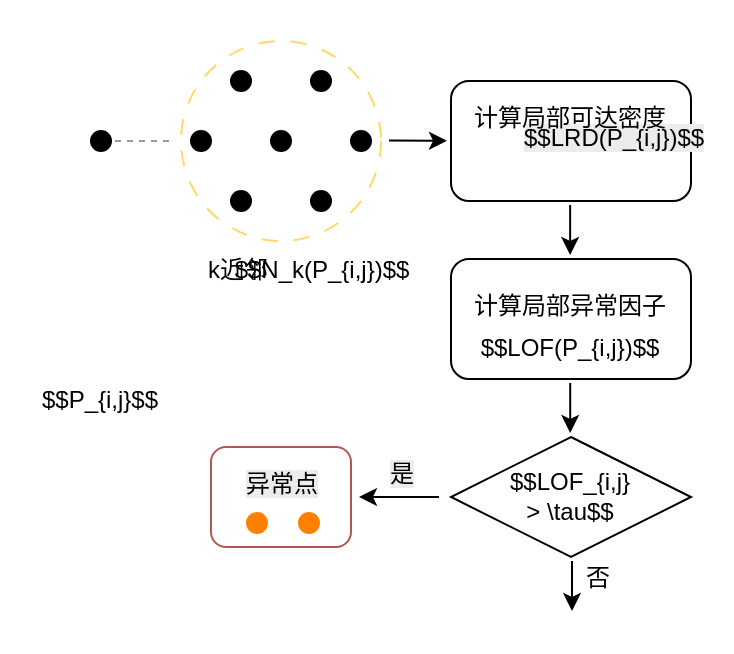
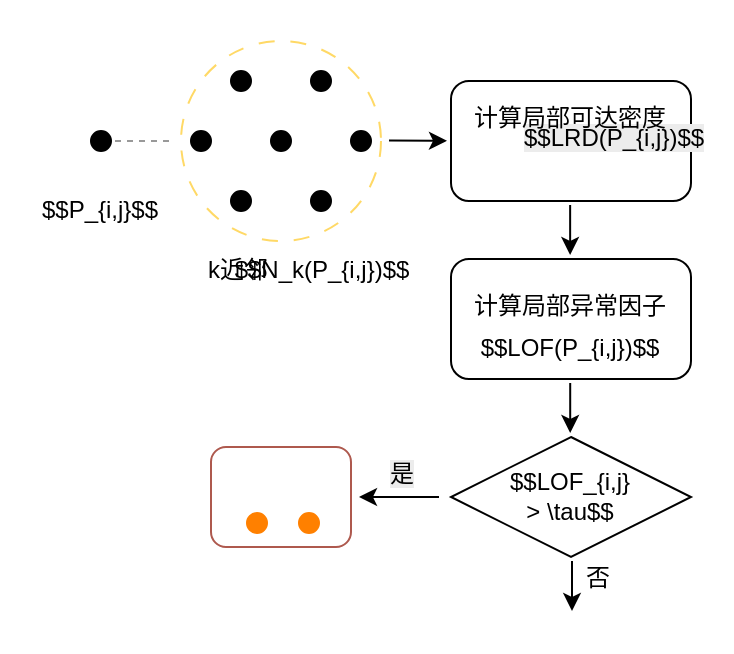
node "$$P_{i,j}$$": moved (101, 401) -> (101, 211)
node "异常点": removed
